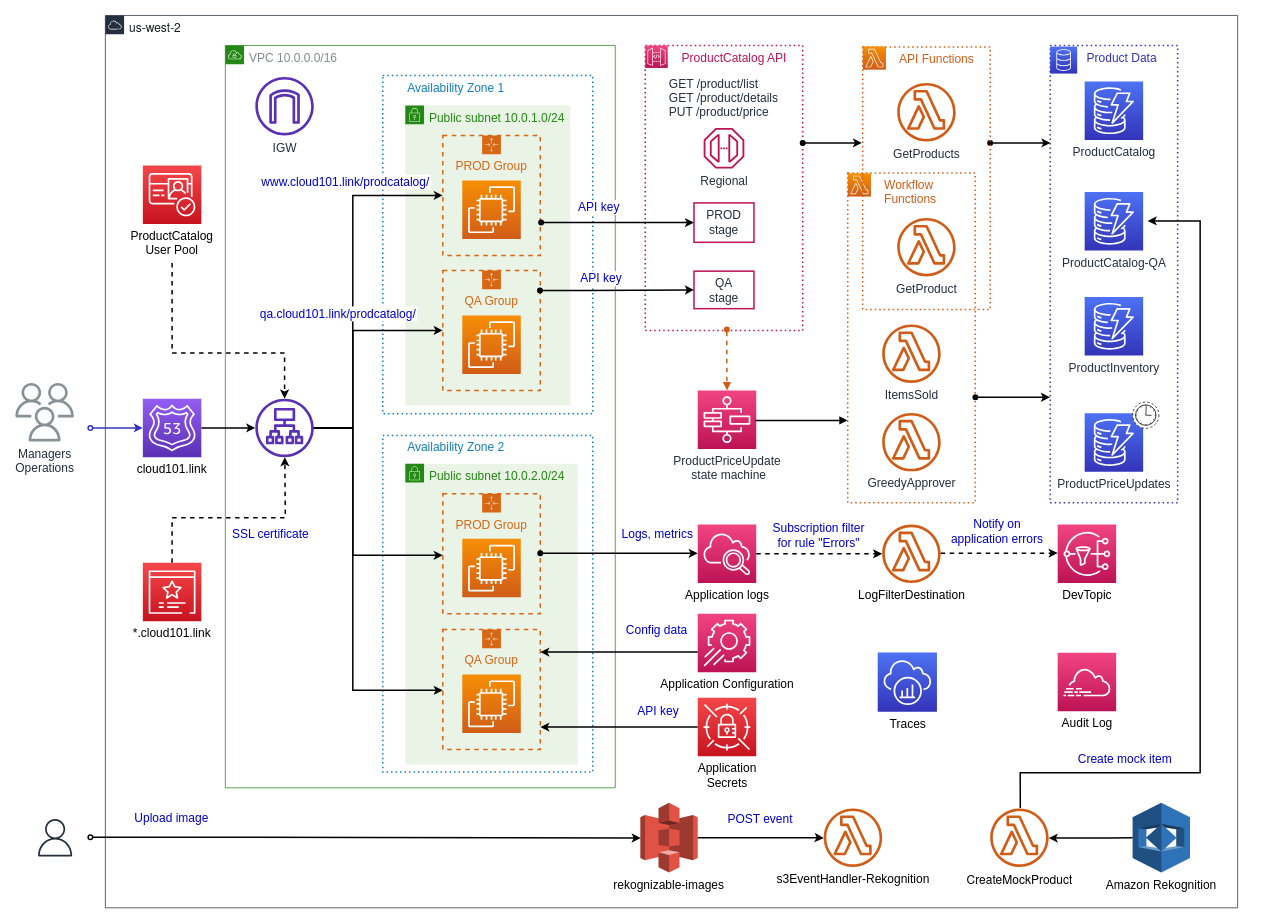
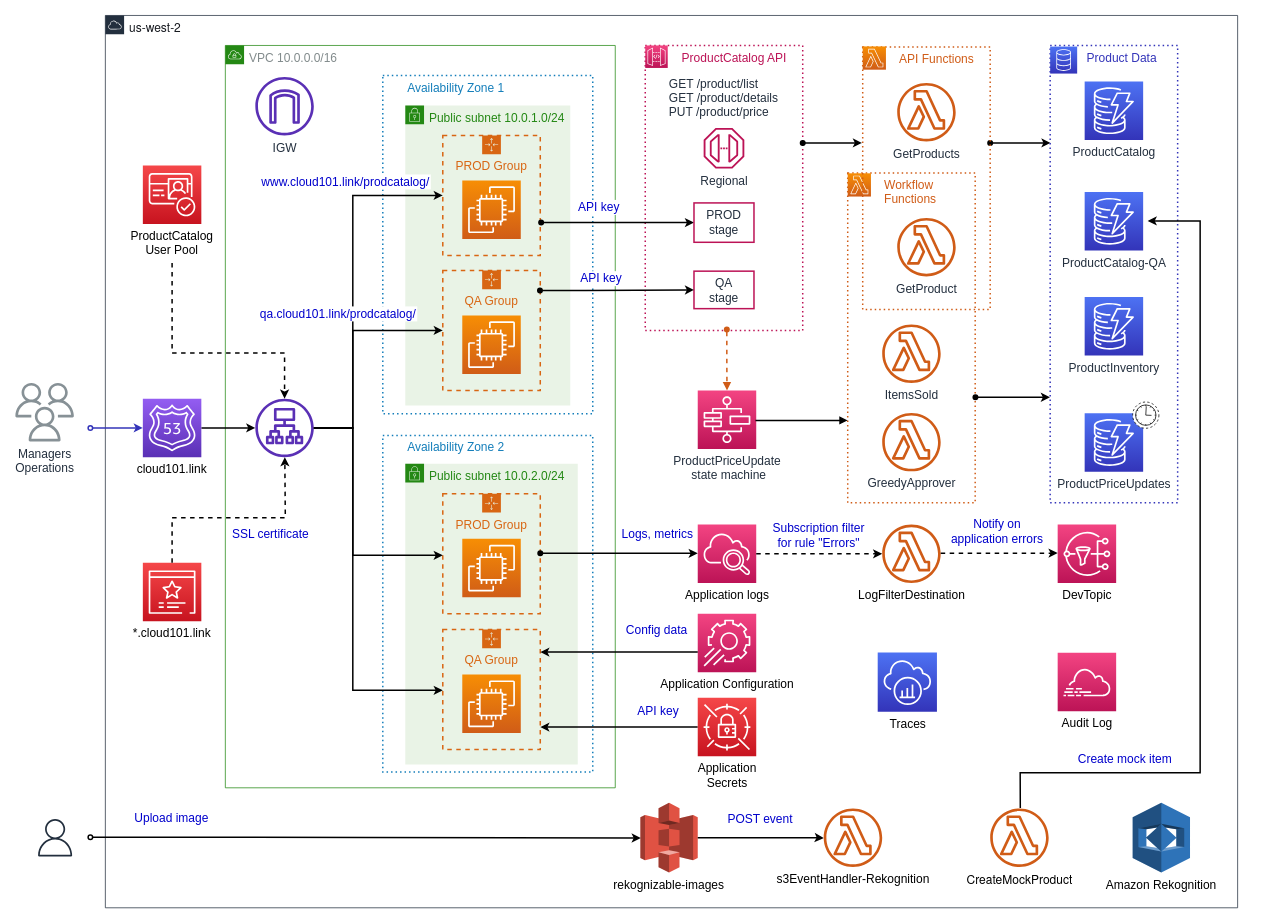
edge "Amazon Rekognition" -> "CreateMockProduct": removed
